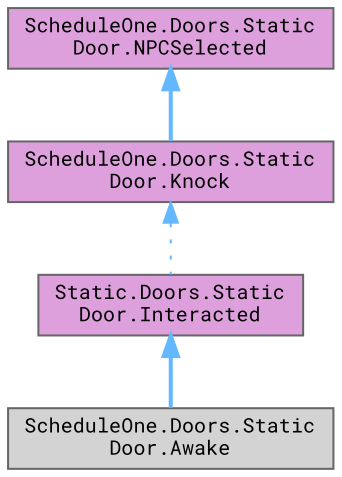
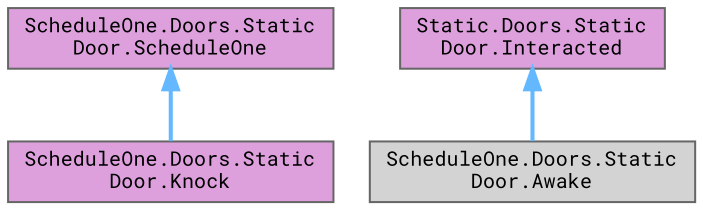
node "ScheduleOne.Doors.Static Door.NPCSelected": label "ScheduleOne.Doors.Static Door.NPCSelected" -> "ScheduleOne.Doors.Static Door.ScheduleOne"
edge "Static.Doors.Static Door.Interacted" -> "ScheduleOne.Doors.Static Door.Knock": removed
